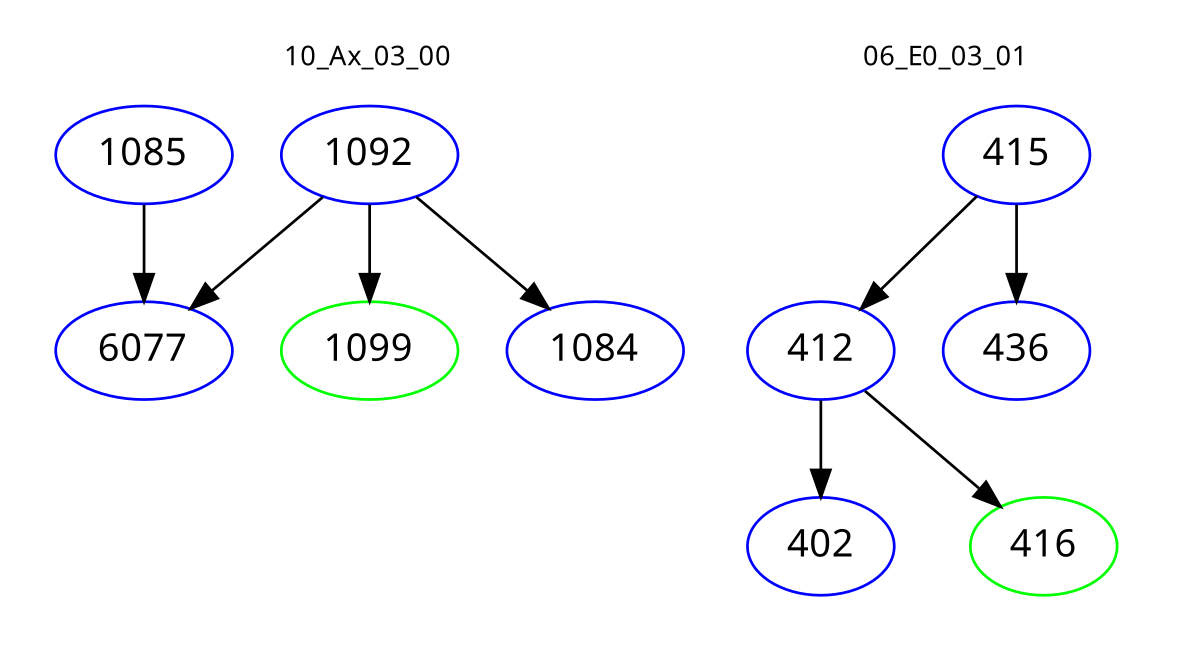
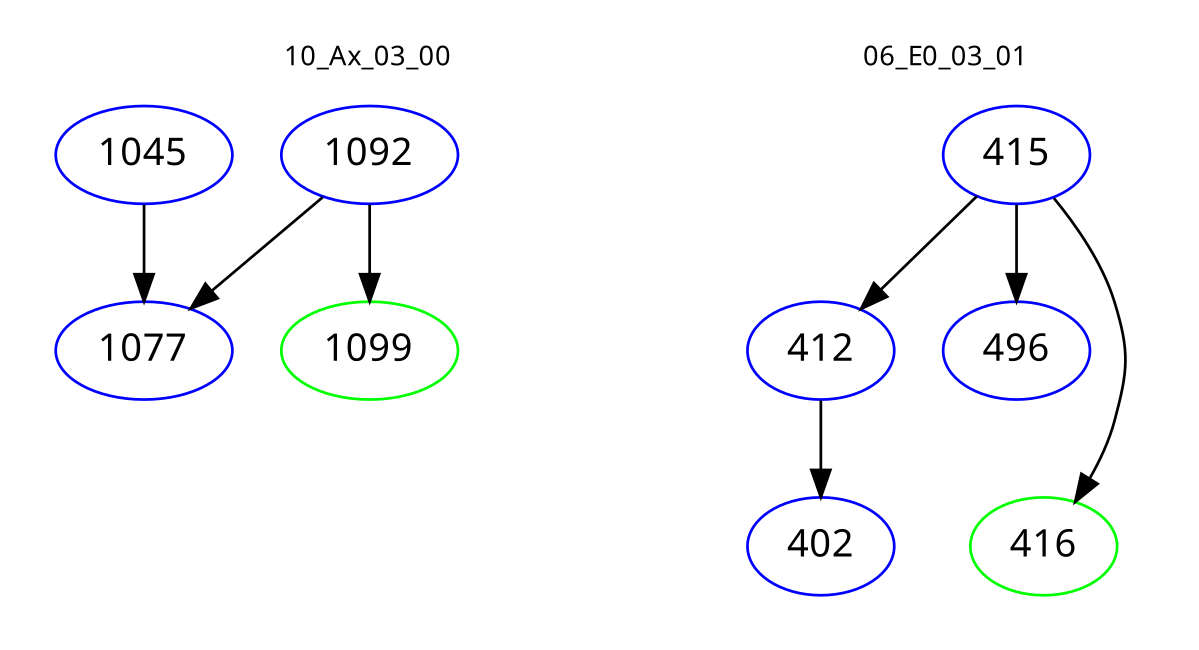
node "1085": label "1085" -> "1045"
node "6077": label "6077" -> "1077"
node "1084": removed
node "436": label "436" -> "496"
edge "412" -> "416": now "415" -> "416"
